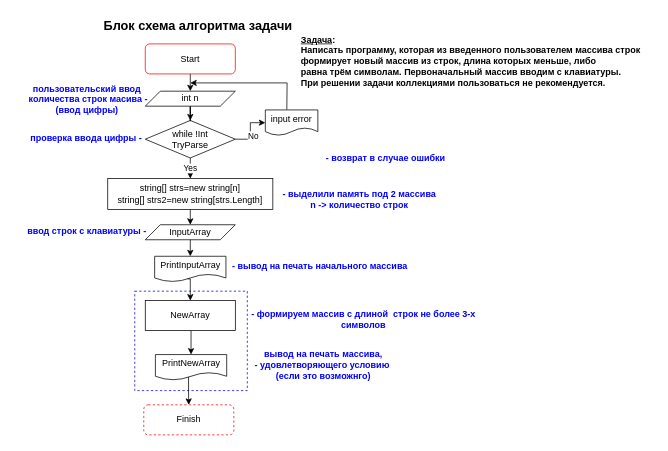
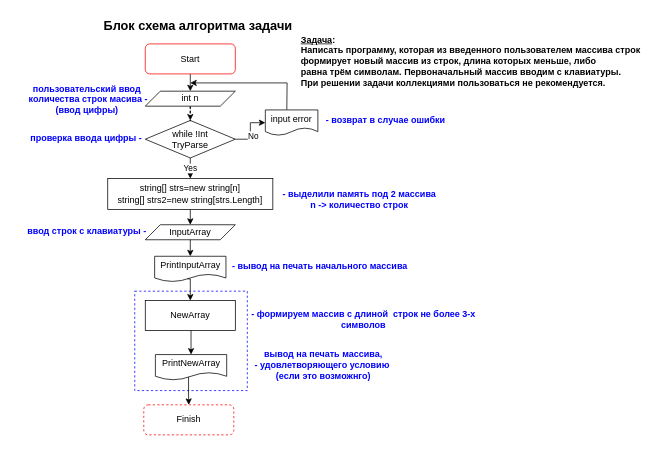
edge "int n" -> "while !Int TryParse": style solid -> dashed
node "- возврат в случае ошибки": moved (385, 158) -> (385, 120)
